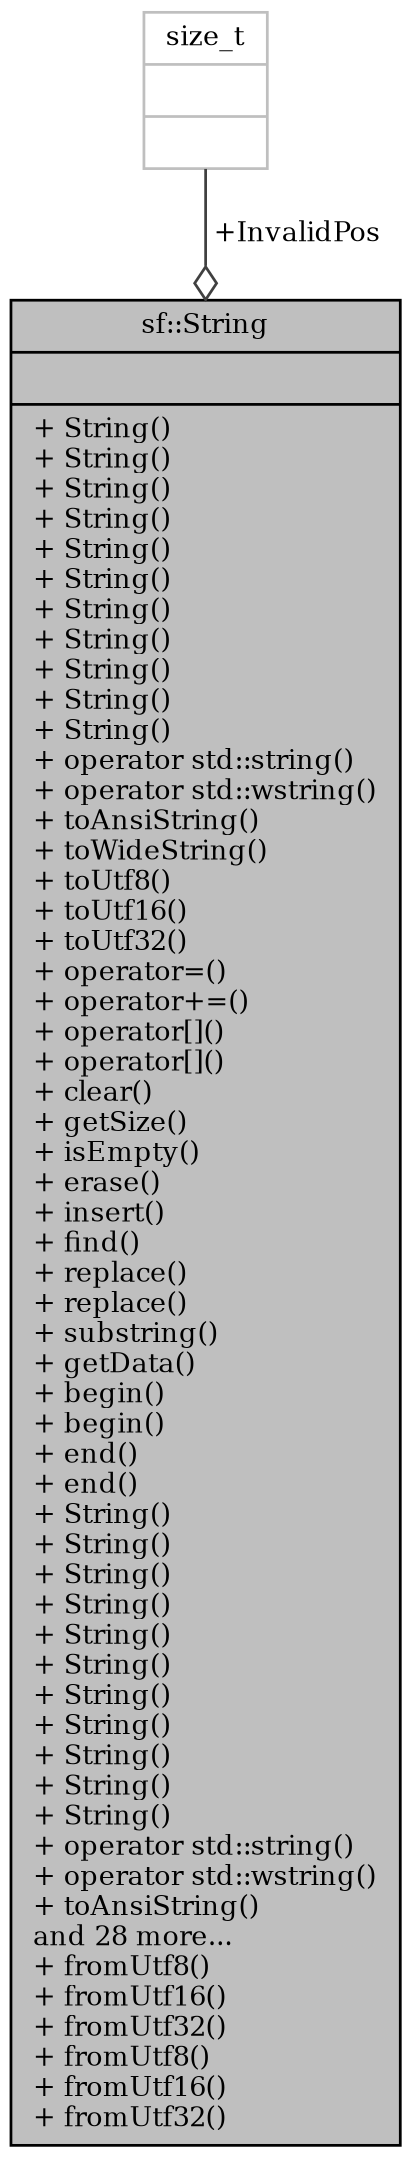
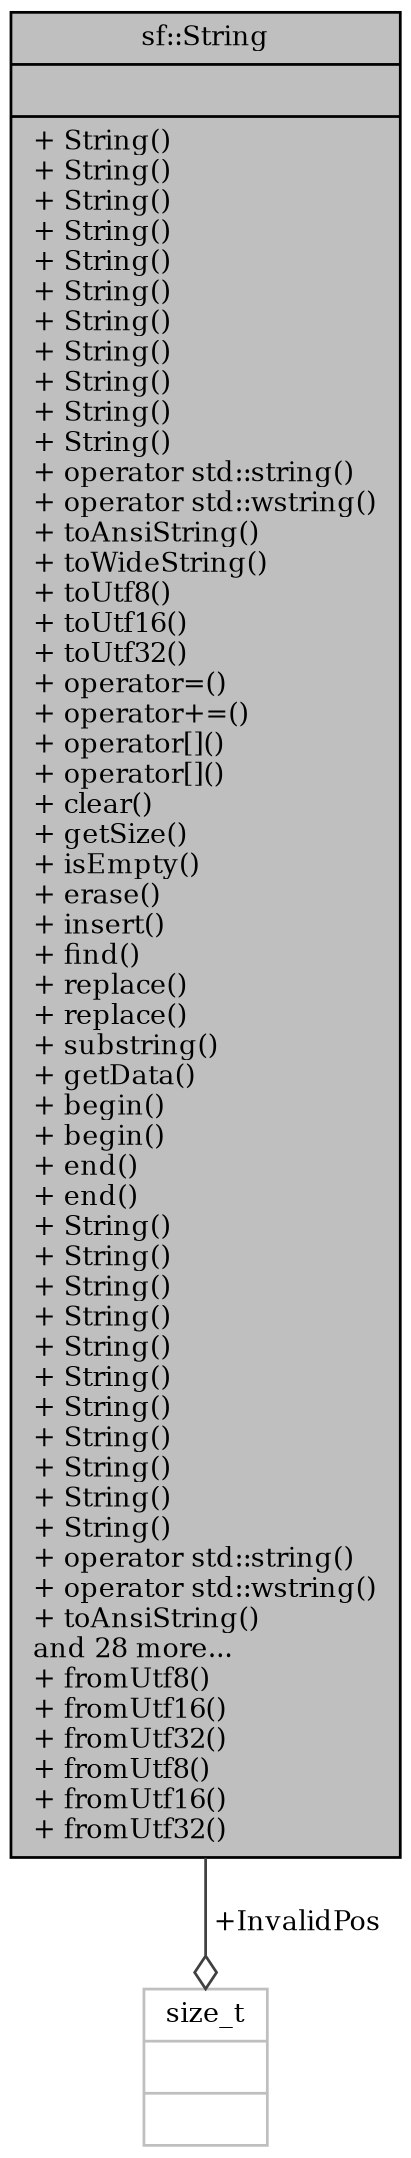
edge "size_t" -> "sf::String": reversed
